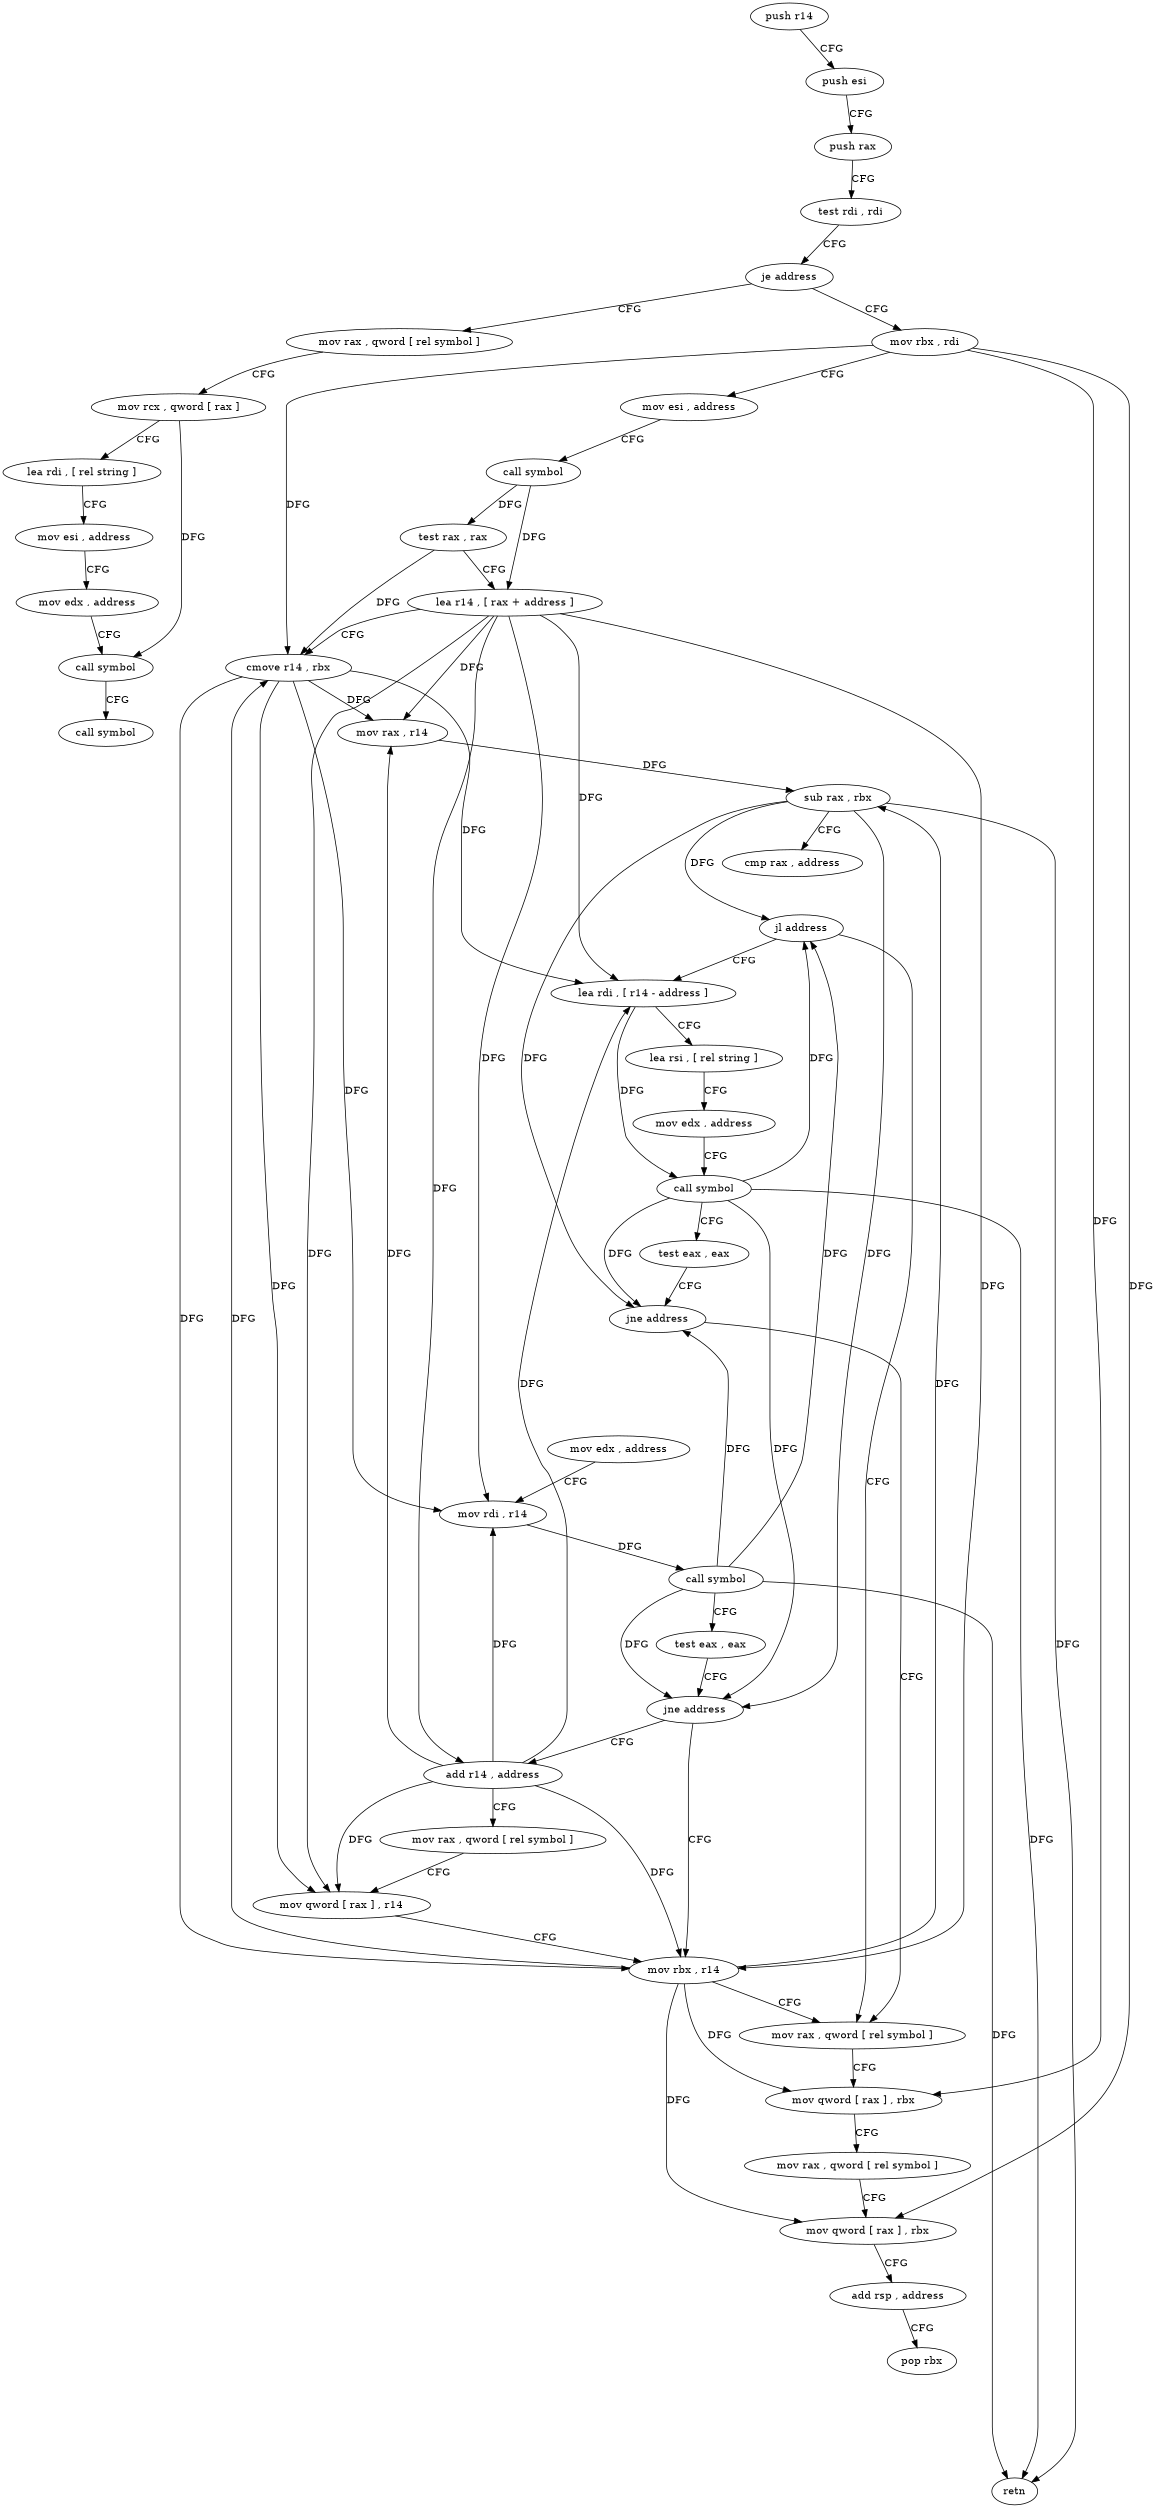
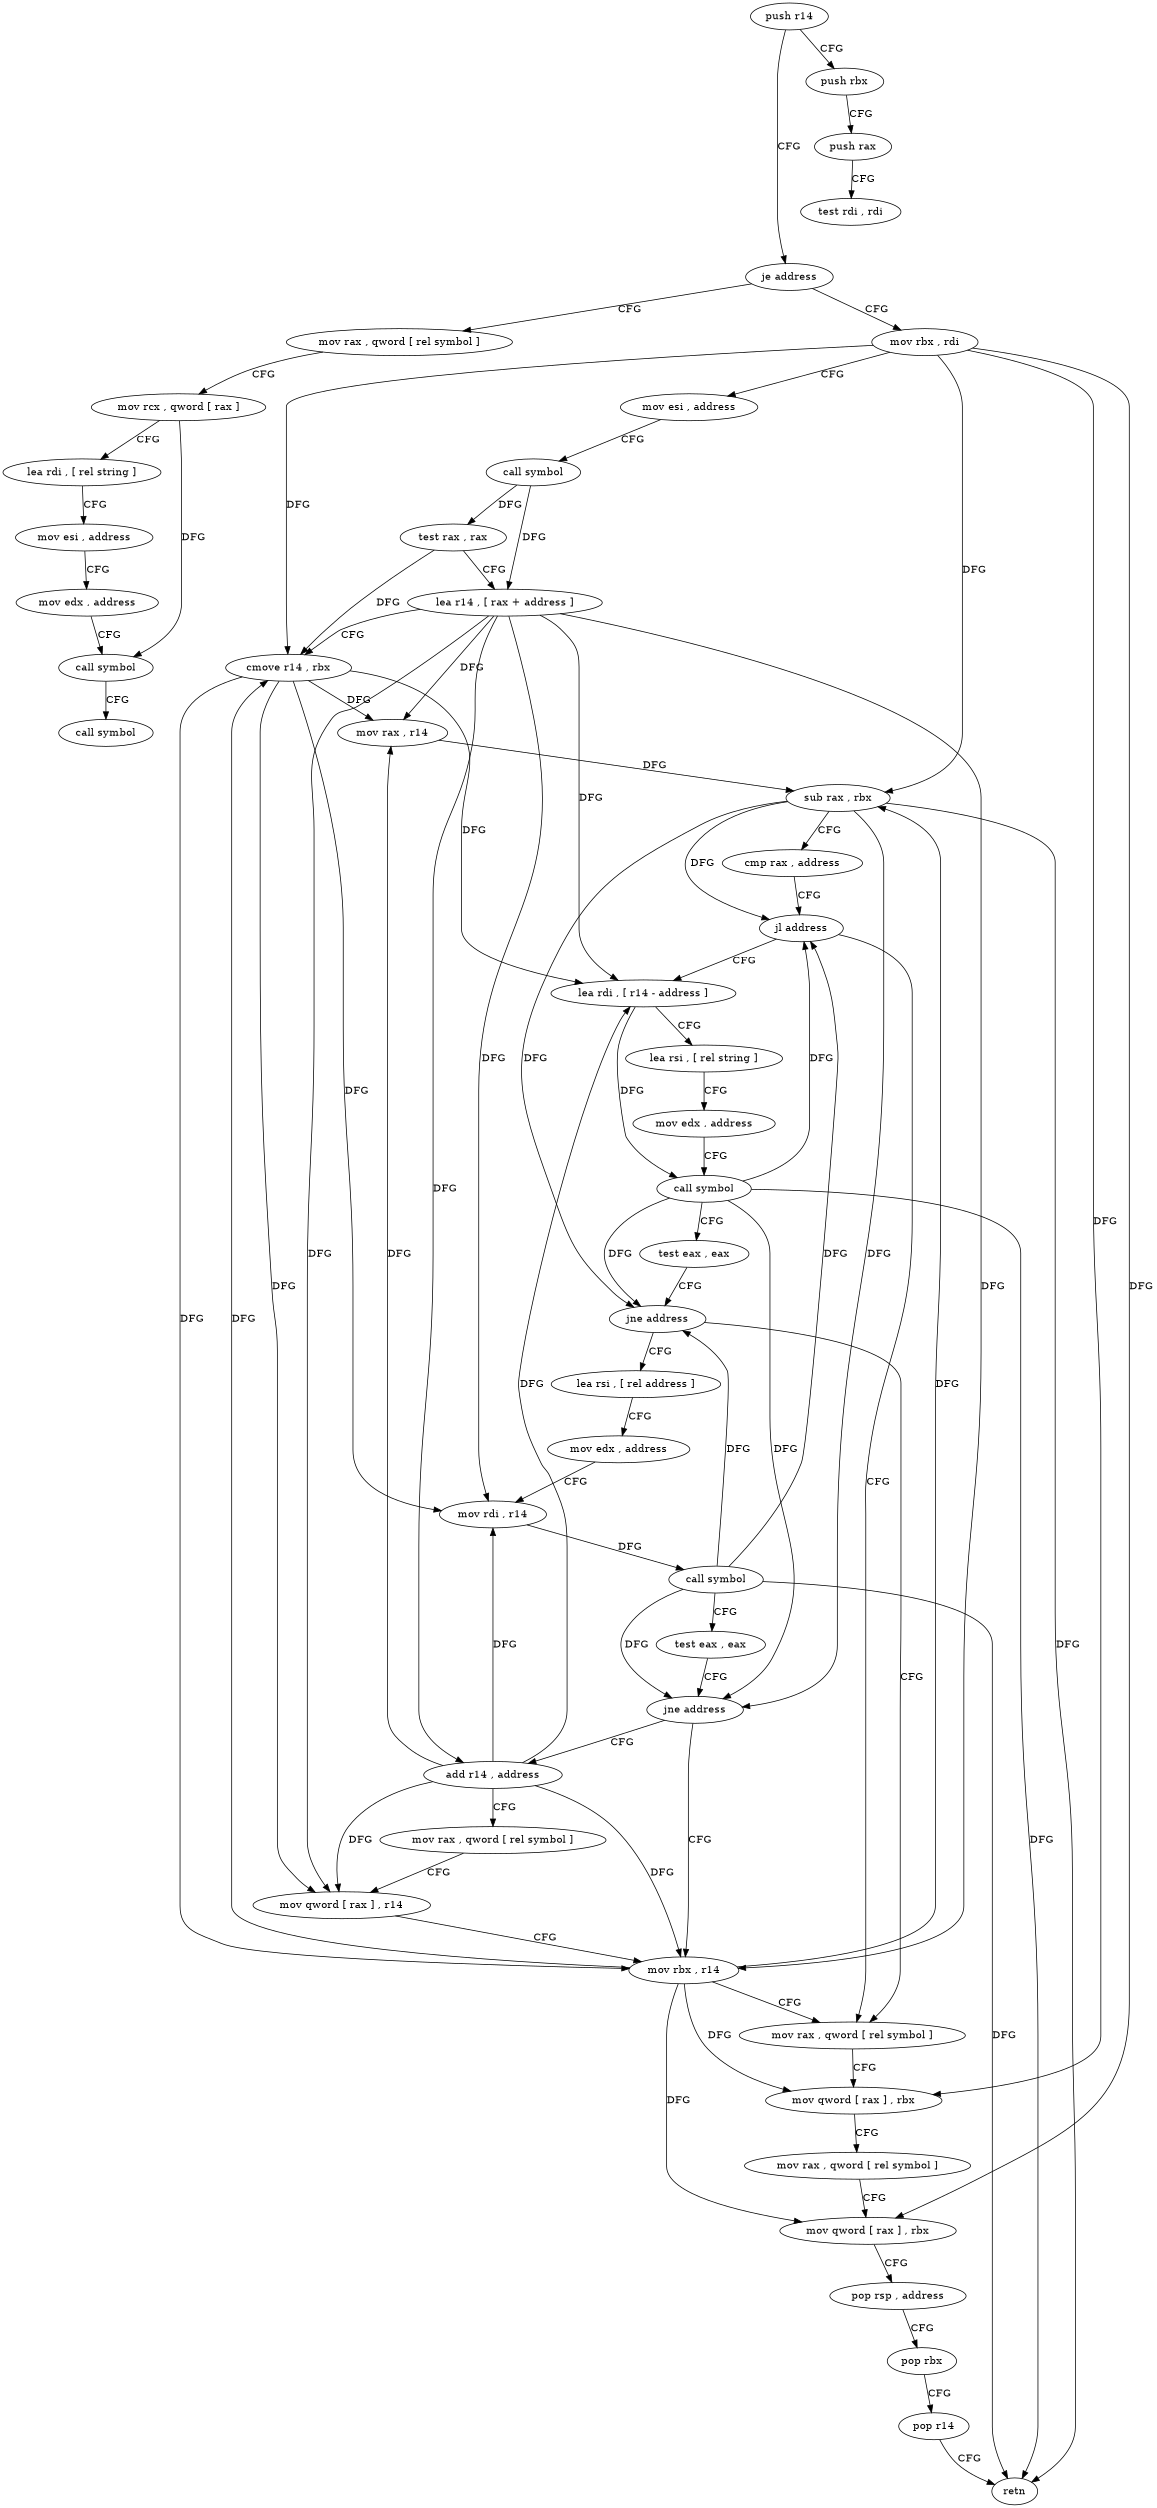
node "push esi": label "push esi" -> "push rbx"
edge "test rdi , rdi" -> "je address": now "push r14" -> "je address"
edge "mov rbx , rdi" -> "sub rax , rbx": added, label "DFG"
edge "cmp rax , address" -> "jl address": added, label "CFG"
node "lea rsi , [ rel address ]": added
node "add rsp , address": label "add rsp , address" -> "pop rsp , address"
node "pop r14": added
